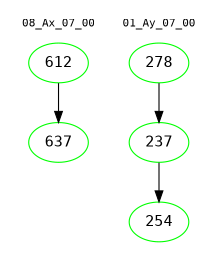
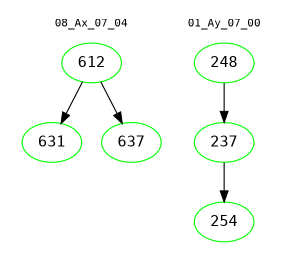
cluster "08_Ax_07_00": label "08_Ax_07_00" -> "08_Ax_07_04"
node "278": label "278" -> "248"
node "631": added
